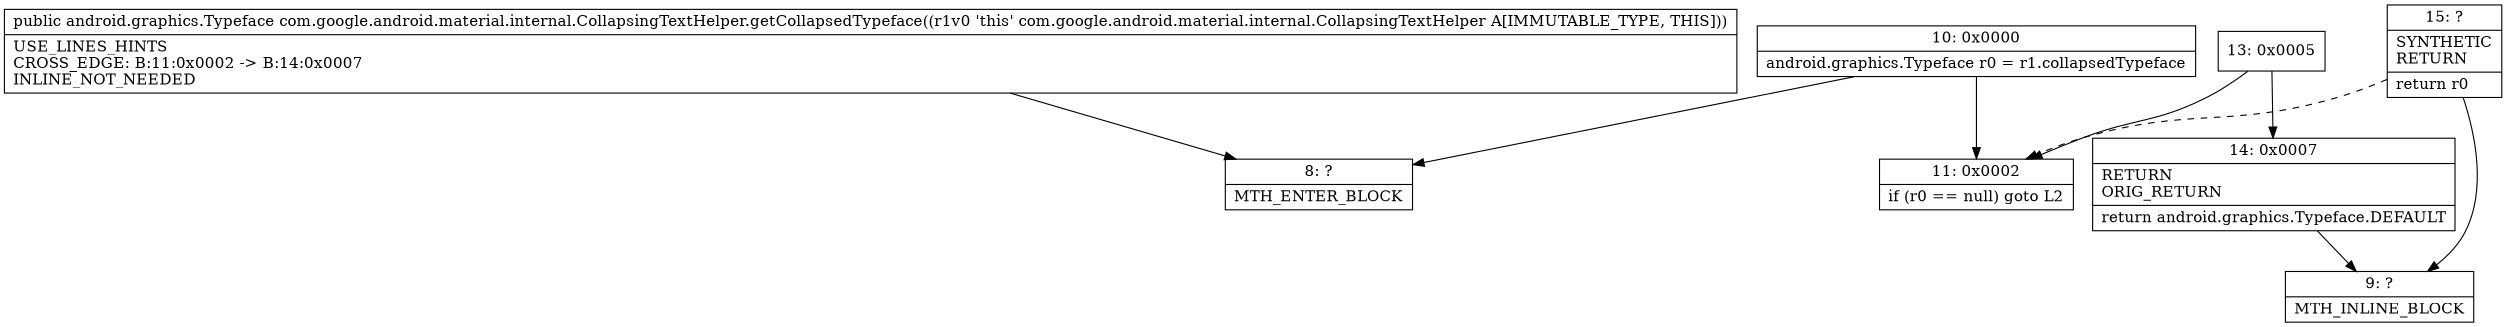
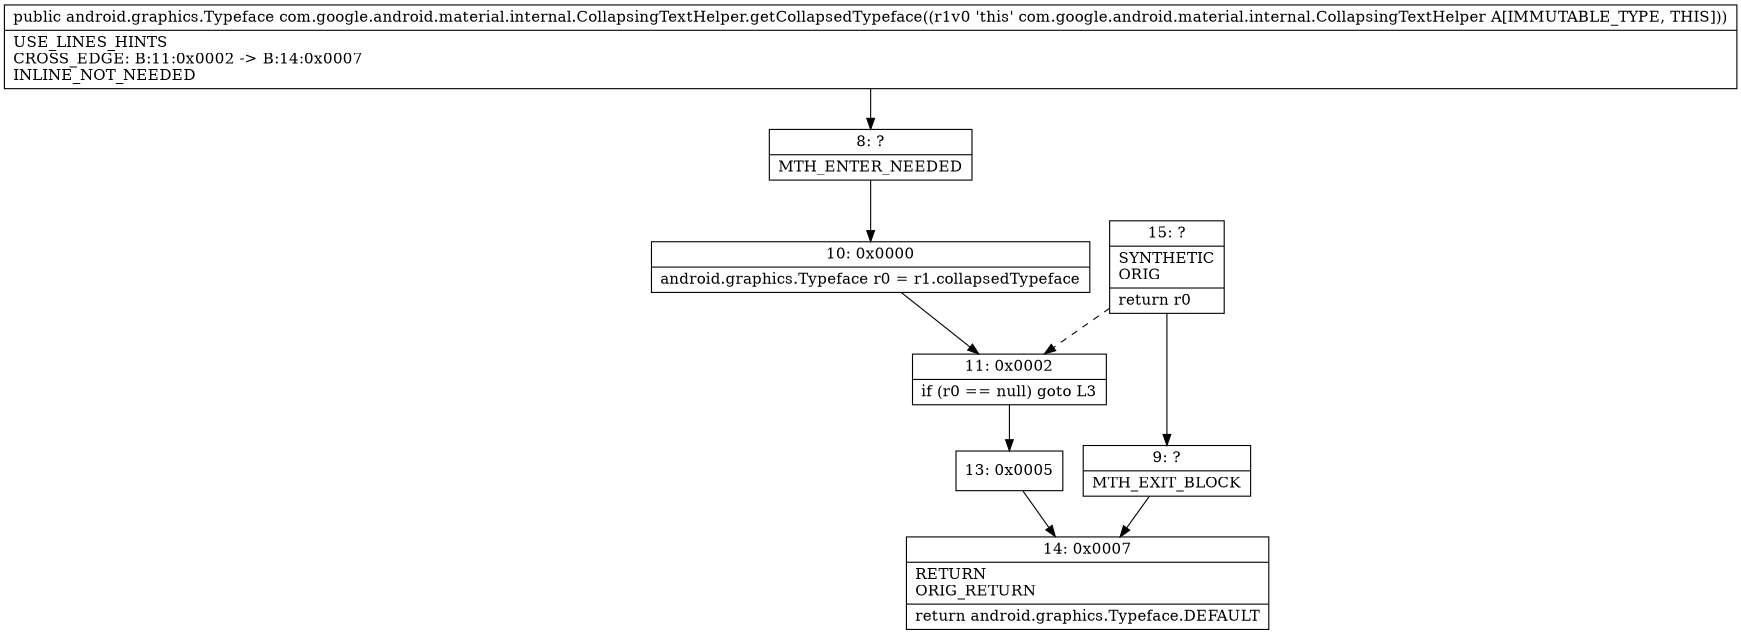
node "15: ?": text "RETURN" -> "ORIG"
edge "13: 0x0005" -> "11: 0x0002": reversed
edge "10: 0x0000" -> "8: ?": reversed
node "8: ?": text "MTH_ENTER_BLOCK" -> "MTH_ENTER_NEEDED"
node "11: 0x0002": text "if (r0 == null) goto L2" -> "if (r0 == null) goto L3"
edge "14: 0x0007" -> "9: ?": reversed
node "9: ?": text "MTH_INLINE_BLOCK" -> "MTH_EXIT_BLOCK"
